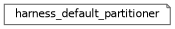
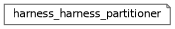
node "harness_default_partitioner": label "harness_default_partitioner" -> "harness_harness_partitioner"
